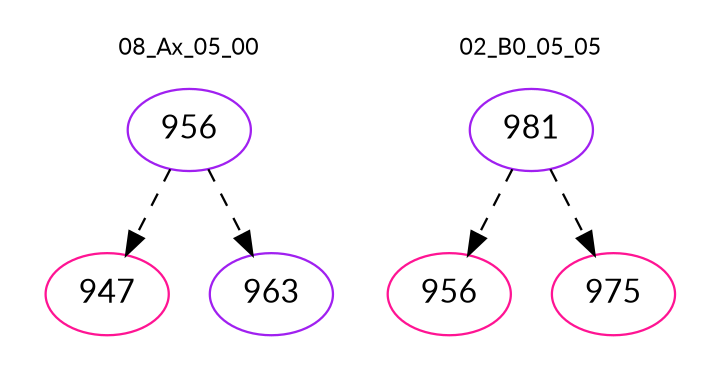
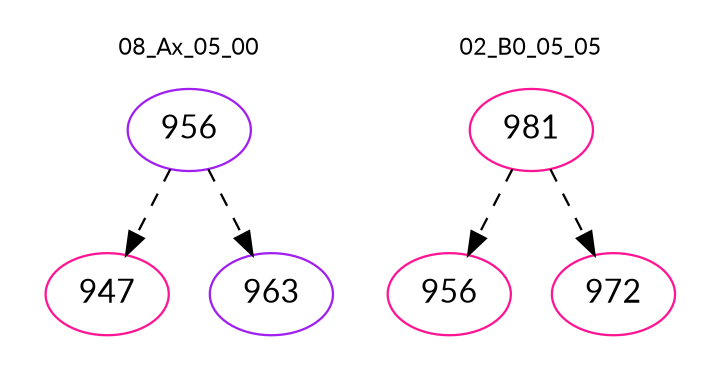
node "981": color purple -> deeppink
node "975": label "975" -> "972"
